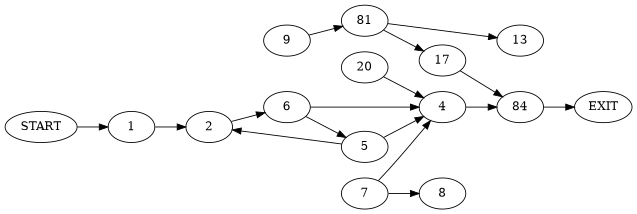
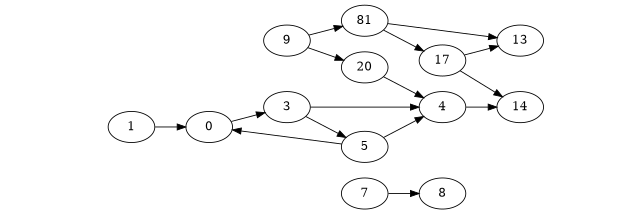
edge "17" -> "13": added
edge "9" -> "20": added
node "6": label "6" -> "3"
node "84": label "84" -> "14"
node "EXIT": removed
node "START": removed
node "2": label "2" -> "0"
edge "7" -> "4": removed
